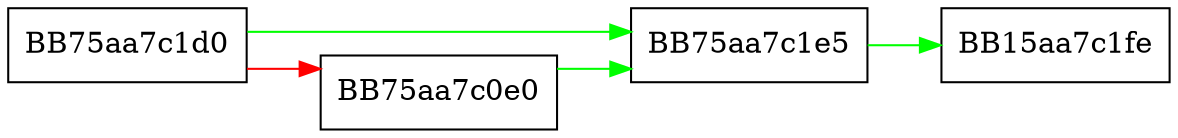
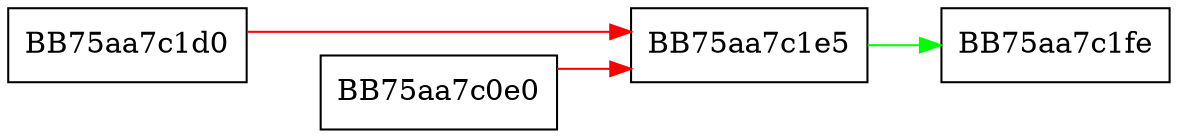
edge "BB75aa7c1d0" -> "BB75aa7c1e5": color green -> red
node "BB15aa7c1fe": label "BB15aa7c1fe" -> "BB75aa7c1fe"
edge "BB75aa7c1d0" -> "BB75aa7c0e0": removed
edge "BB75aa7c0e0" -> "BB75aa7c1e5": color green -> red
